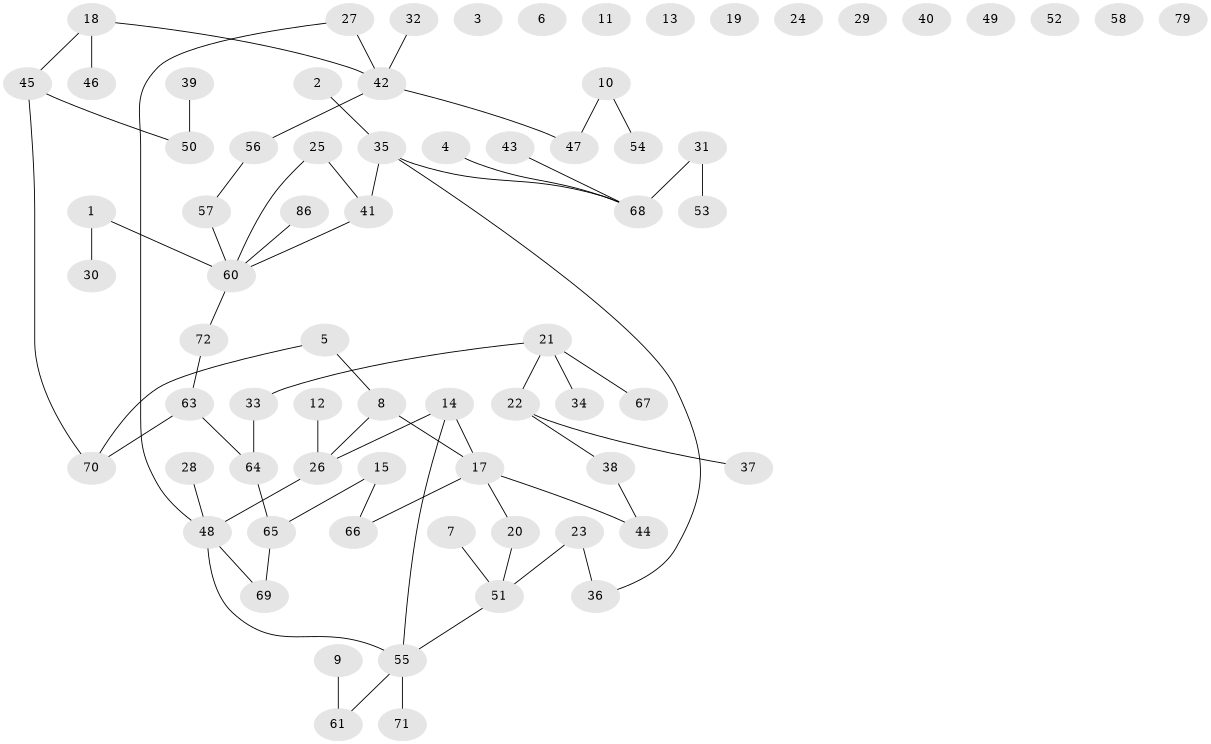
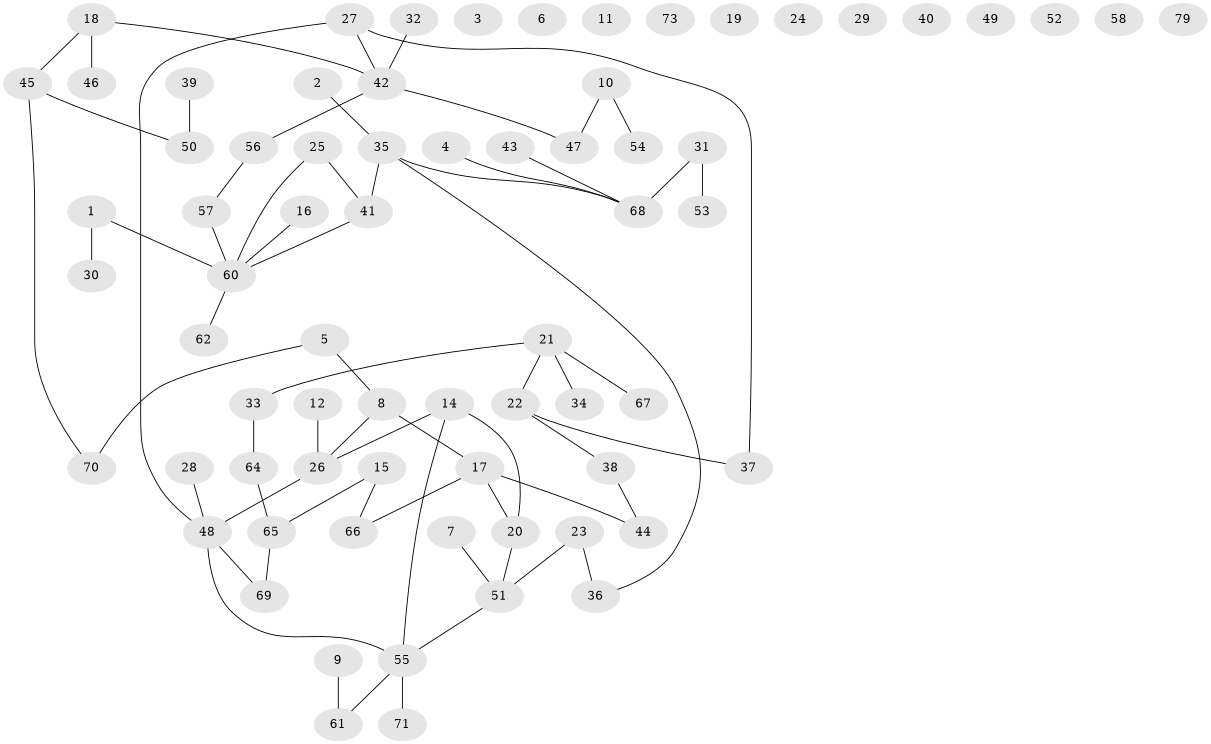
node "13": label "13" -> "73"
edge "27" -- "37": added
node "86": label "86" -> "16"
node "72": label "72" -> "62"
node "63": removed
edge "14" -- "17": now "14" -- "20"
